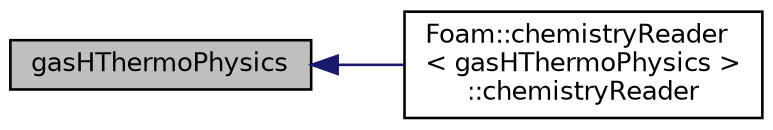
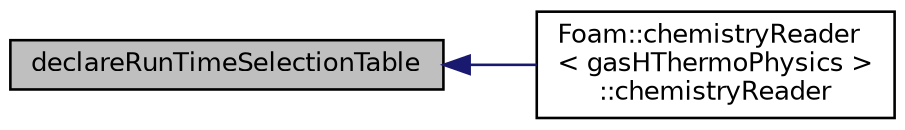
node "gasHThermoPhysics": label "gasHThermoPhysics" -> "declareRunTimeSelectionTable"
